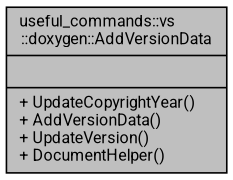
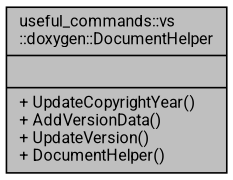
node "useful_commands::vs": text "::doxygen::AddVersionData" -> "::doxygen::DocumentHelper"
